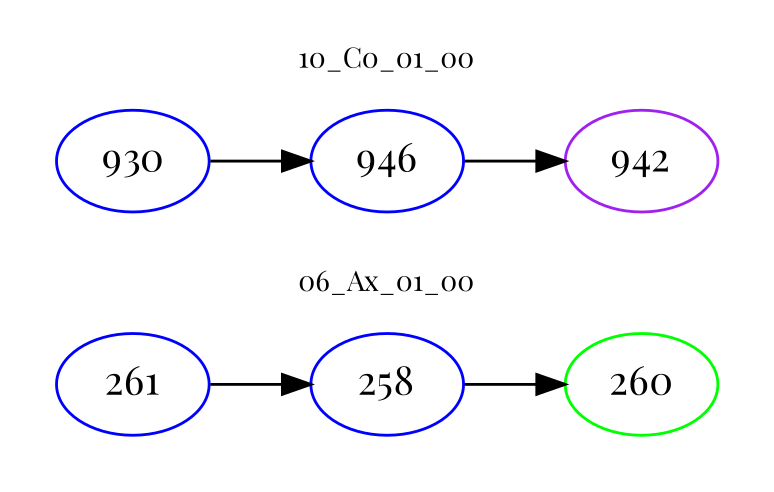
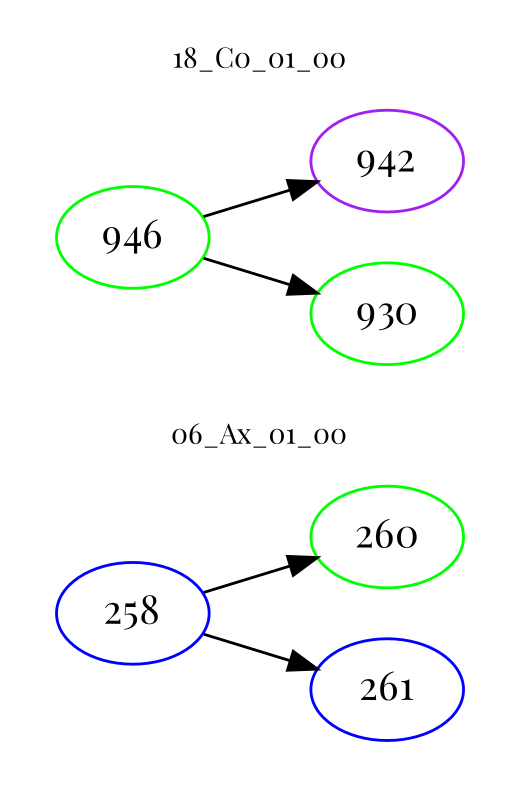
cluster "10_C0_01_00": label "10_C0_01_00" -> "18_C0_01_00"
node "930": color blue -> green
edge "930" -> "946": reversed
node "946": color blue -> green
edge "261" -> "258": reversed
